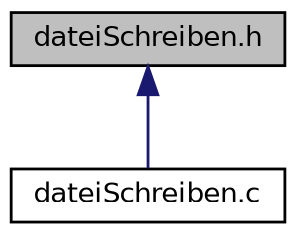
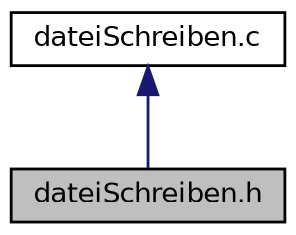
edge "dateiSchreiben.c" -> "dateiSchreiben.h": reversed
